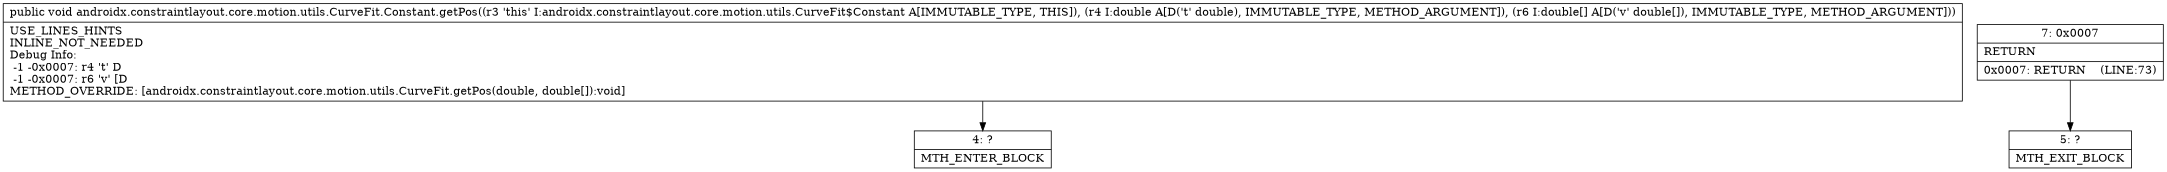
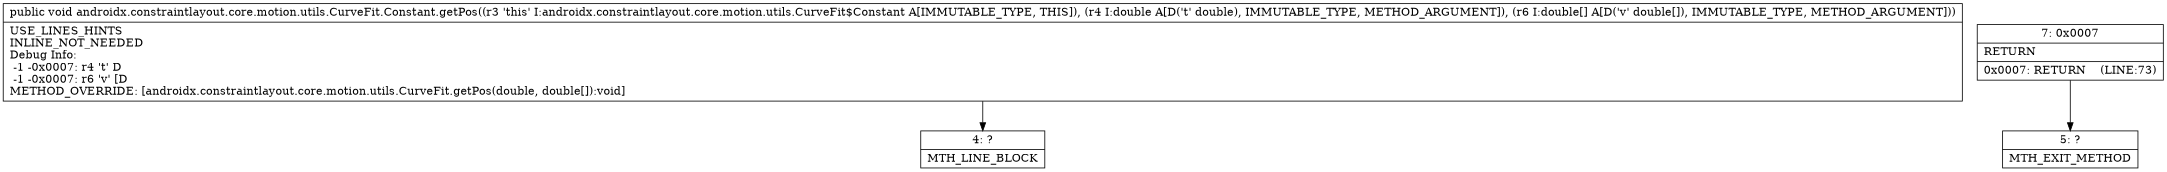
node "4: ?": text "MTH_ENTER_BLOCK" -> "MTH_LINE_BLOCK"
node "5: ?": text "MTH_EXIT_BLOCK" -> "MTH_EXIT_METHOD"
